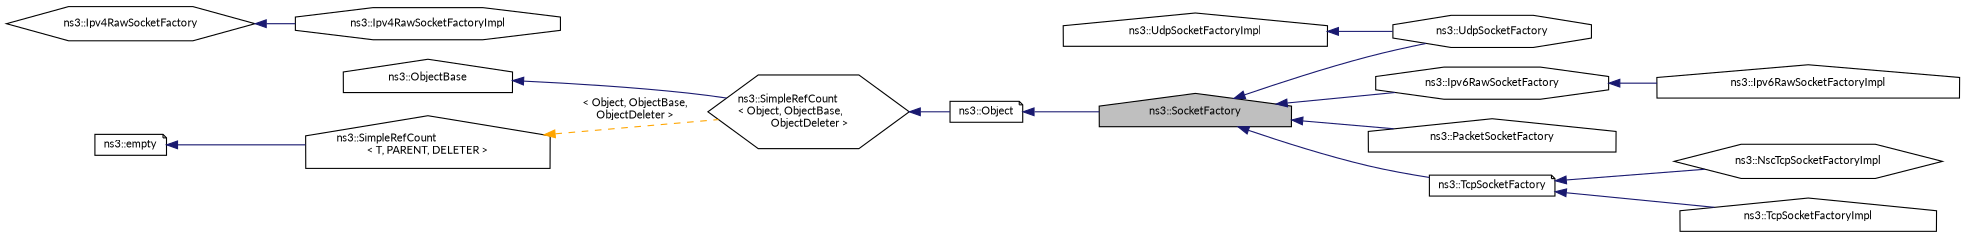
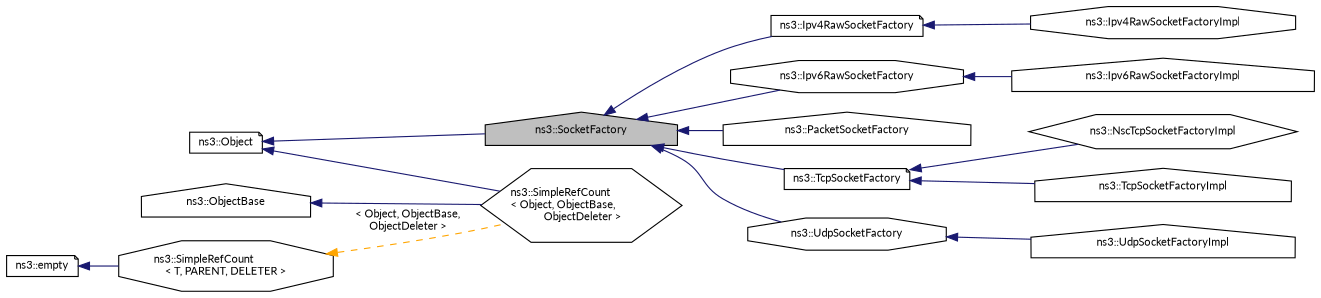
node "ns3::Ipv4RawSocketFactory": shape hexagon -> note
edge "ns3::UdpSocketFactory" -> "ns3::UdpSocketFactoryImpl": reversed
edge "ns3::Ipv4RawSocketFactory" -> "ns3::SocketFactory": added
edge "ns3::Object" -> "ns3::SimpleRefCount < Object, ObjectBase, ObjectDeleter >": reversed
node "ns3::SimpleRefCount < T, PARENT, DELETER >": shape house -> octagon
